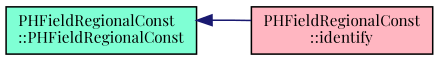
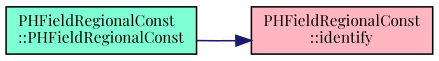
edge "PHFieldRegionalConst ::identify" -> "PHFieldRegionalConst ::PHFieldRegionalConst": reversed
